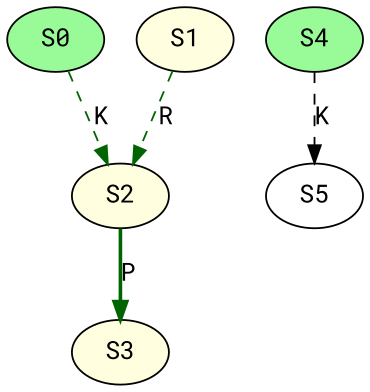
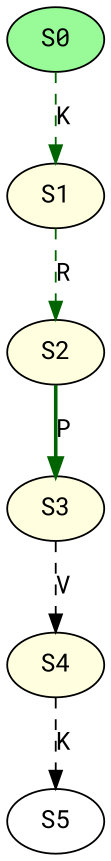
node "S4": fillcolor palegreen -> lightyellow
edge "S0" -> "S2": now "S0" -> "S1"
edge "S3" -> "S4": added, label "V"
